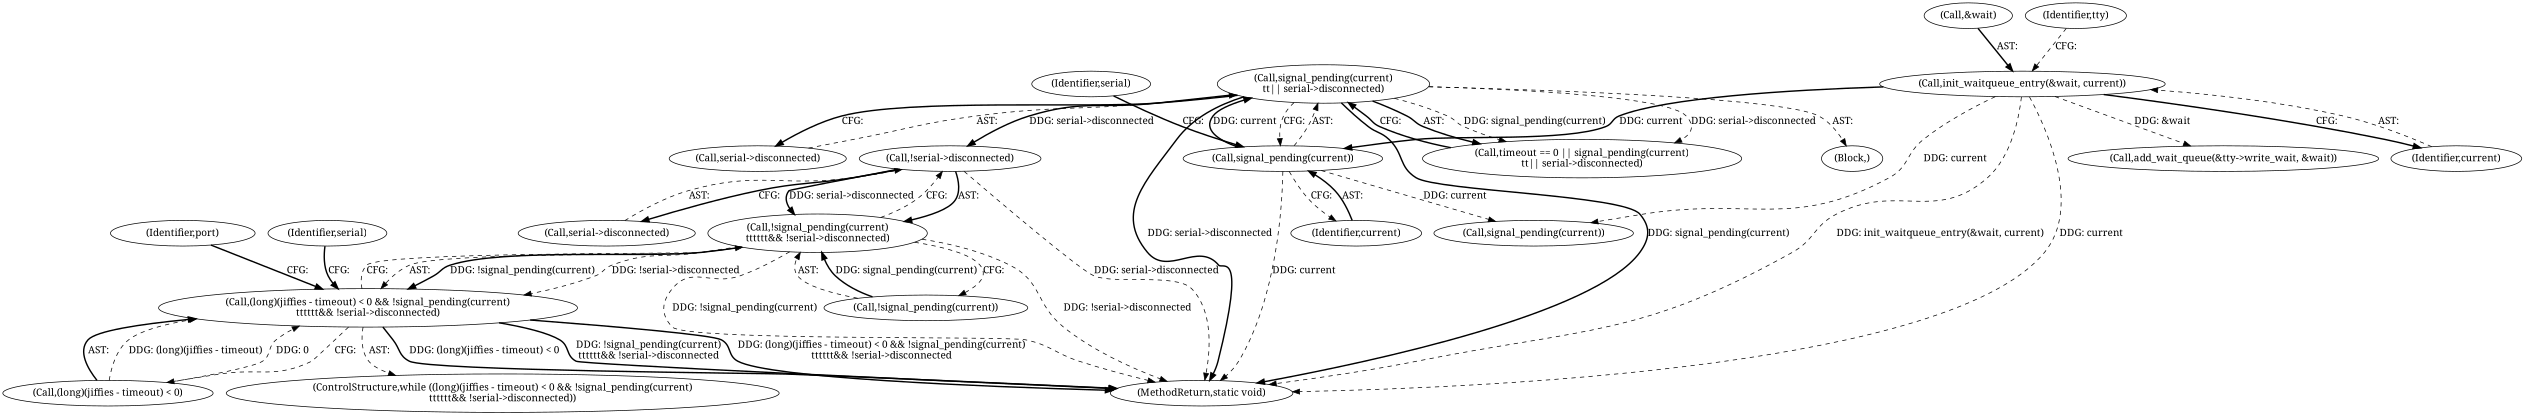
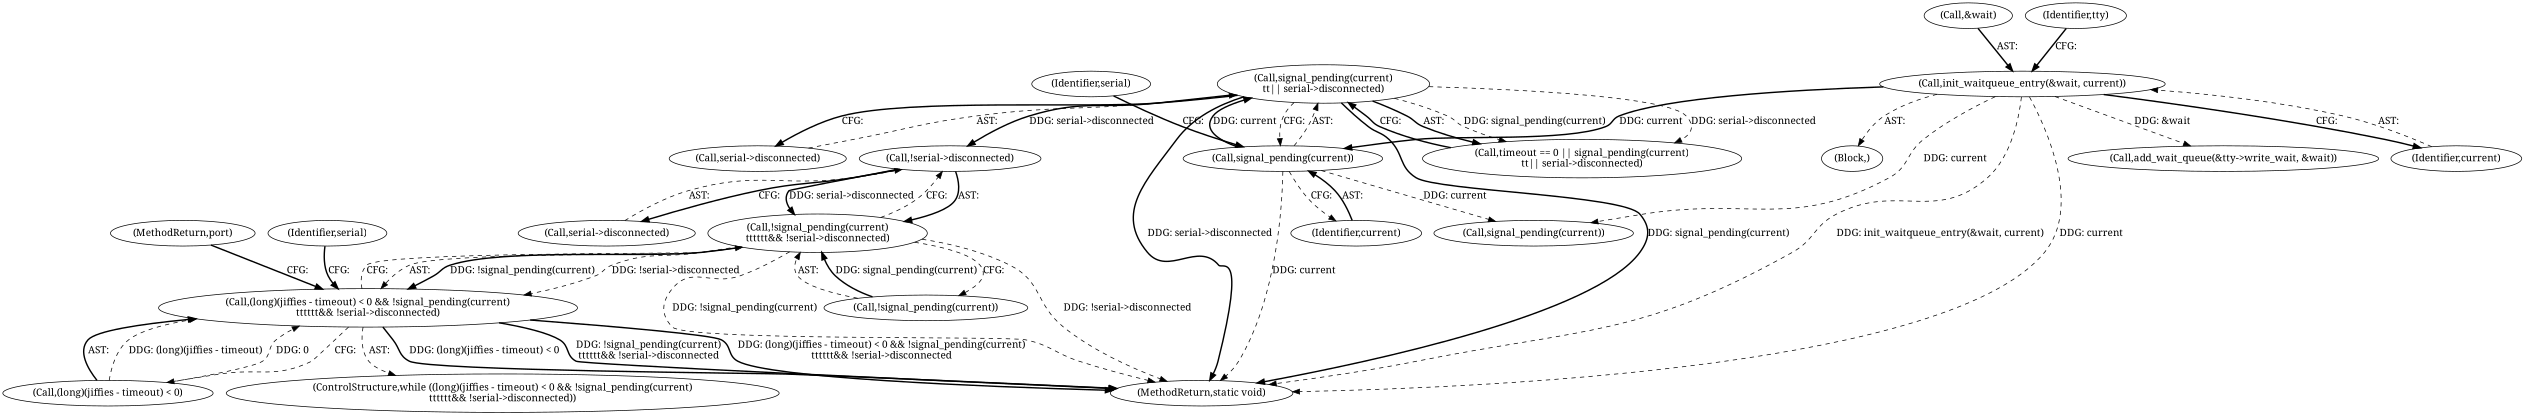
edge "(Identifier,tty)" -> "(Call,init_waitqueue_entry(&wait, current))": style dashed -> bold
edge "(Call,signal_pending(current) tt|| serial->disconnected)" -> "(Block,)": now "(Call,init_waitqueue_entry(&wait, current))" -> "(Block,)"
node "(Identifier,port)": label "(Identifier,port)" -> "(MethodReturn,port)"
edge "(Call,!serial->disconnected)" -> "(MethodReturn,static void)": removed, label "DDG: serial->disconnected"
